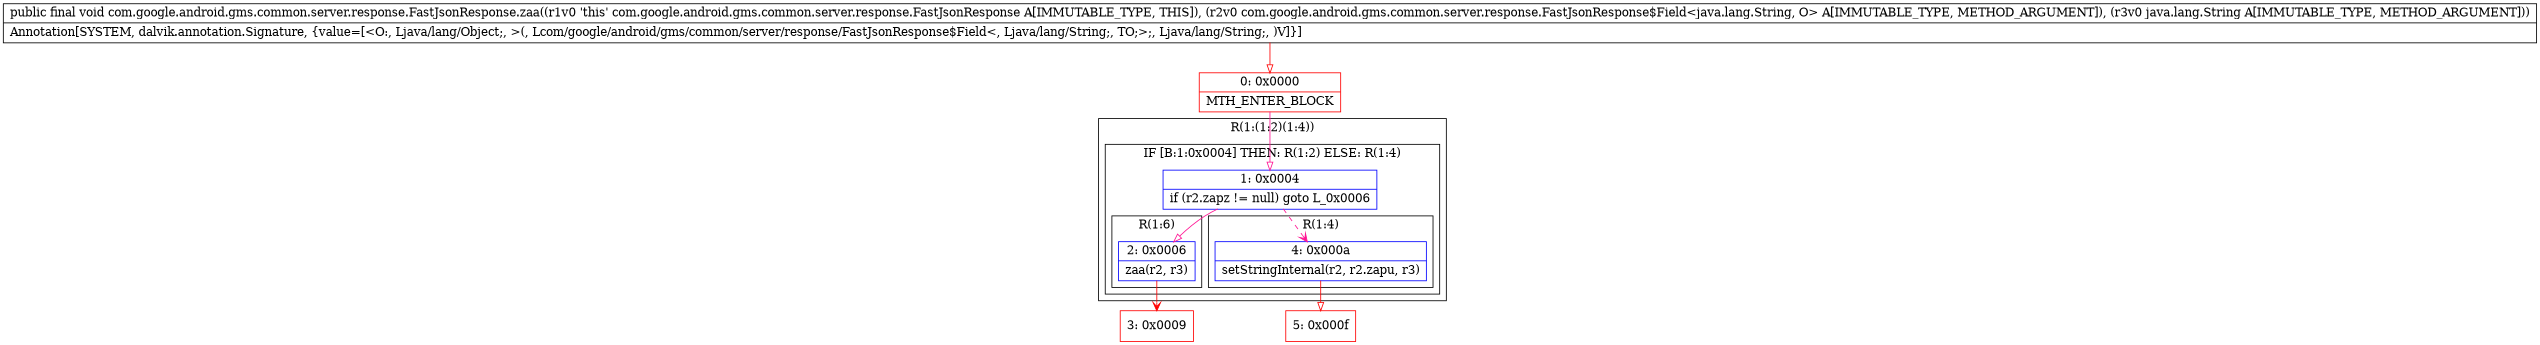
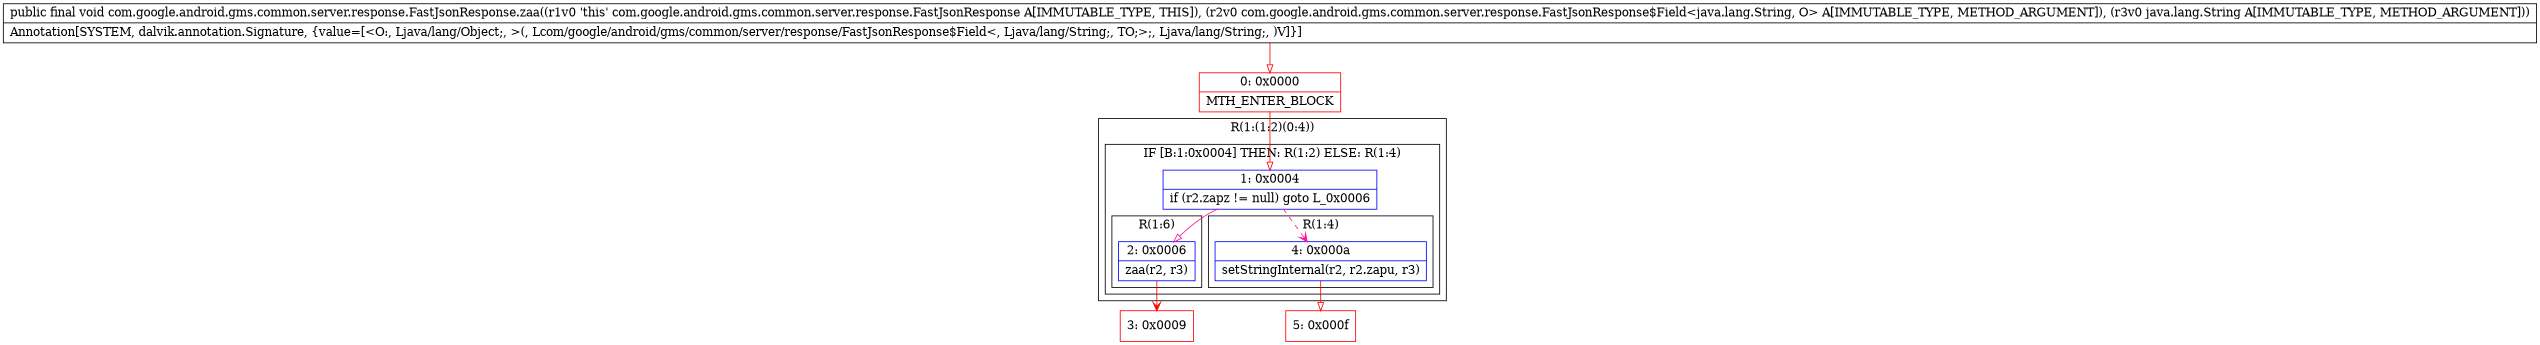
cluster "R(1:(1:2)(1:4))": label "R(1:(1:2)(1:4))" -> "R(1:(1:2)(0:4))"
edge "0: 0x0000" -> "1: 0x0004": color deeppink -> red
